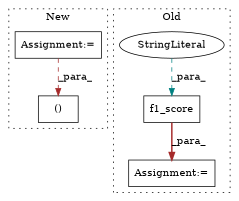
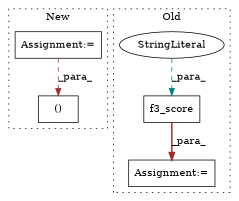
node "f1_score": label "f1_score" -> "f3_score"
